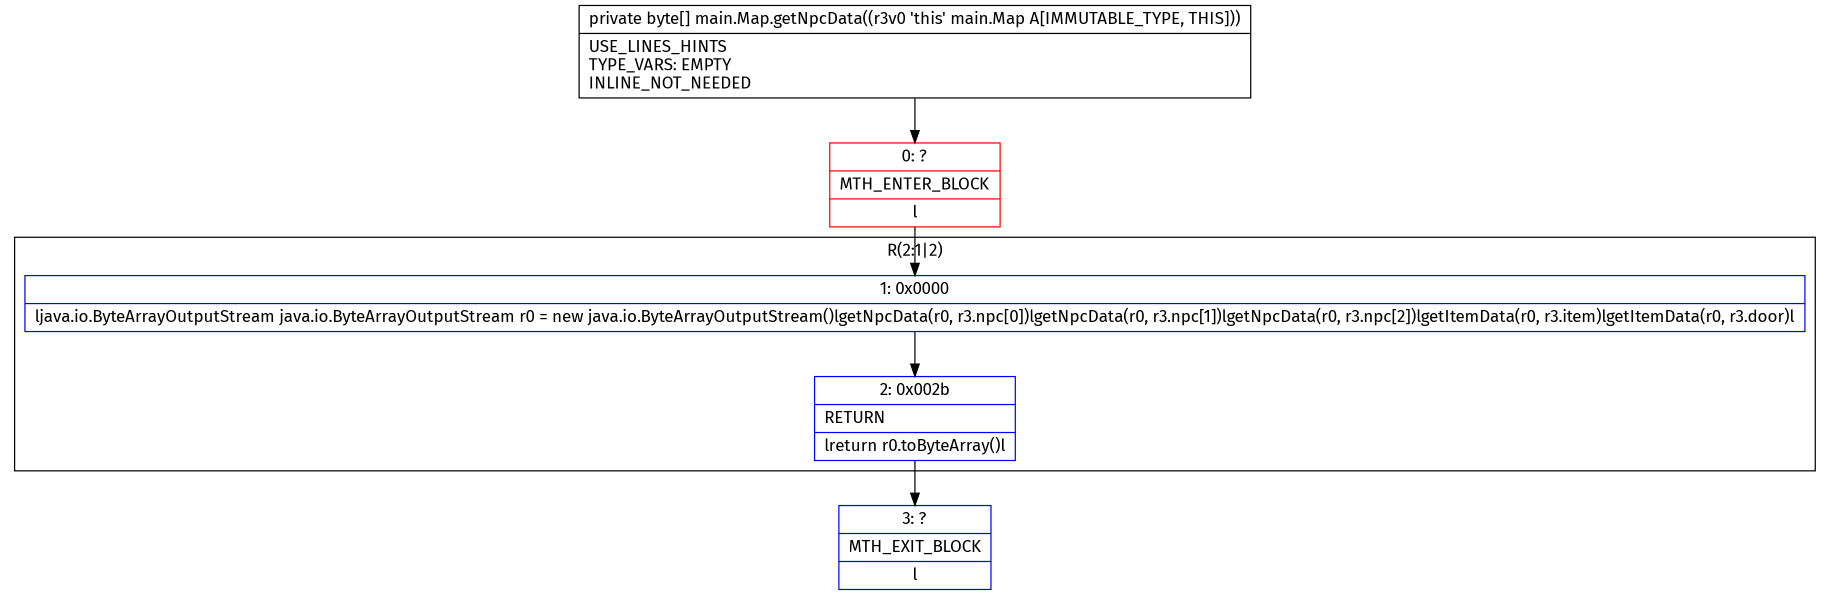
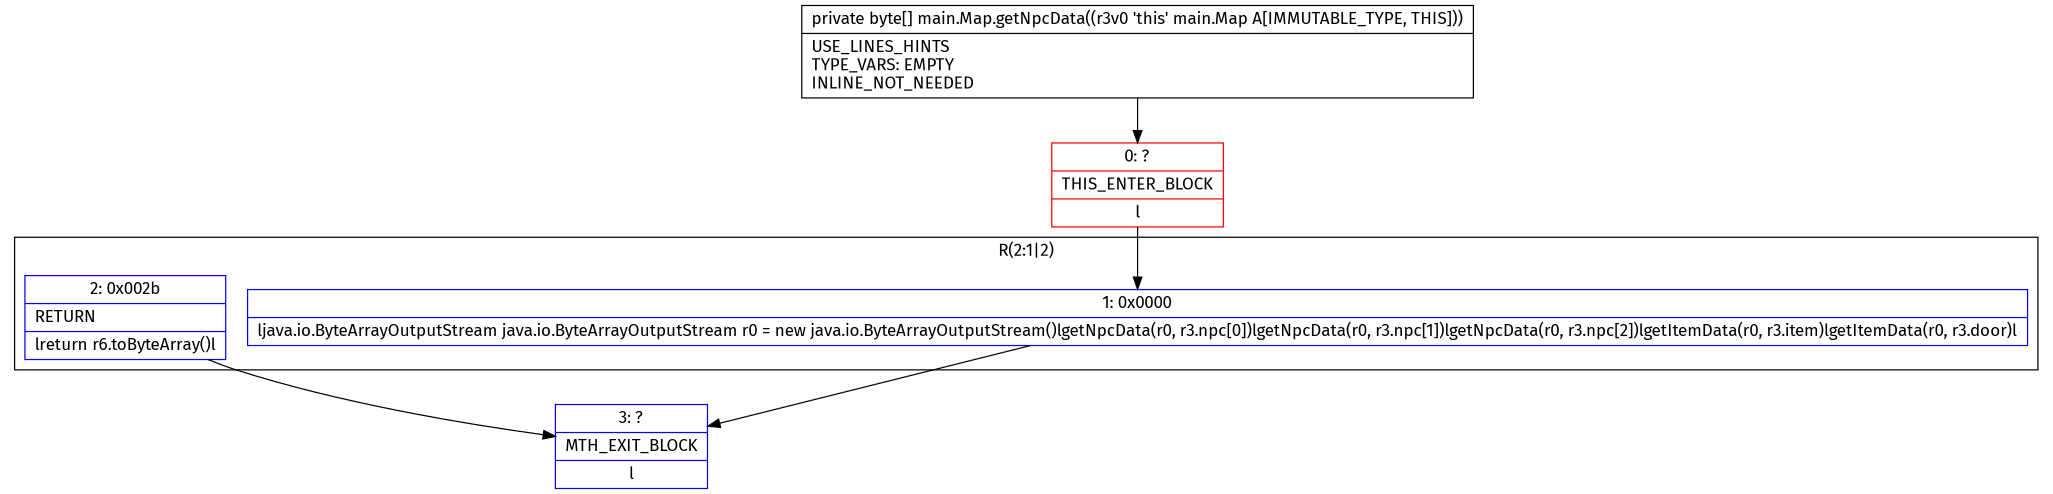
node "0: ?": text "MTH_ENTER_BLOCK" -> "THIS_ENTER_BLOCK"
edge "1: 0x0000" -> "2: 0x002b": now "1: 0x0000" -> "3: ?"
node "2: 0x002b": text "lreturn r0.toByteArray()l" -> "lreturn r6.toByteArray()l"
